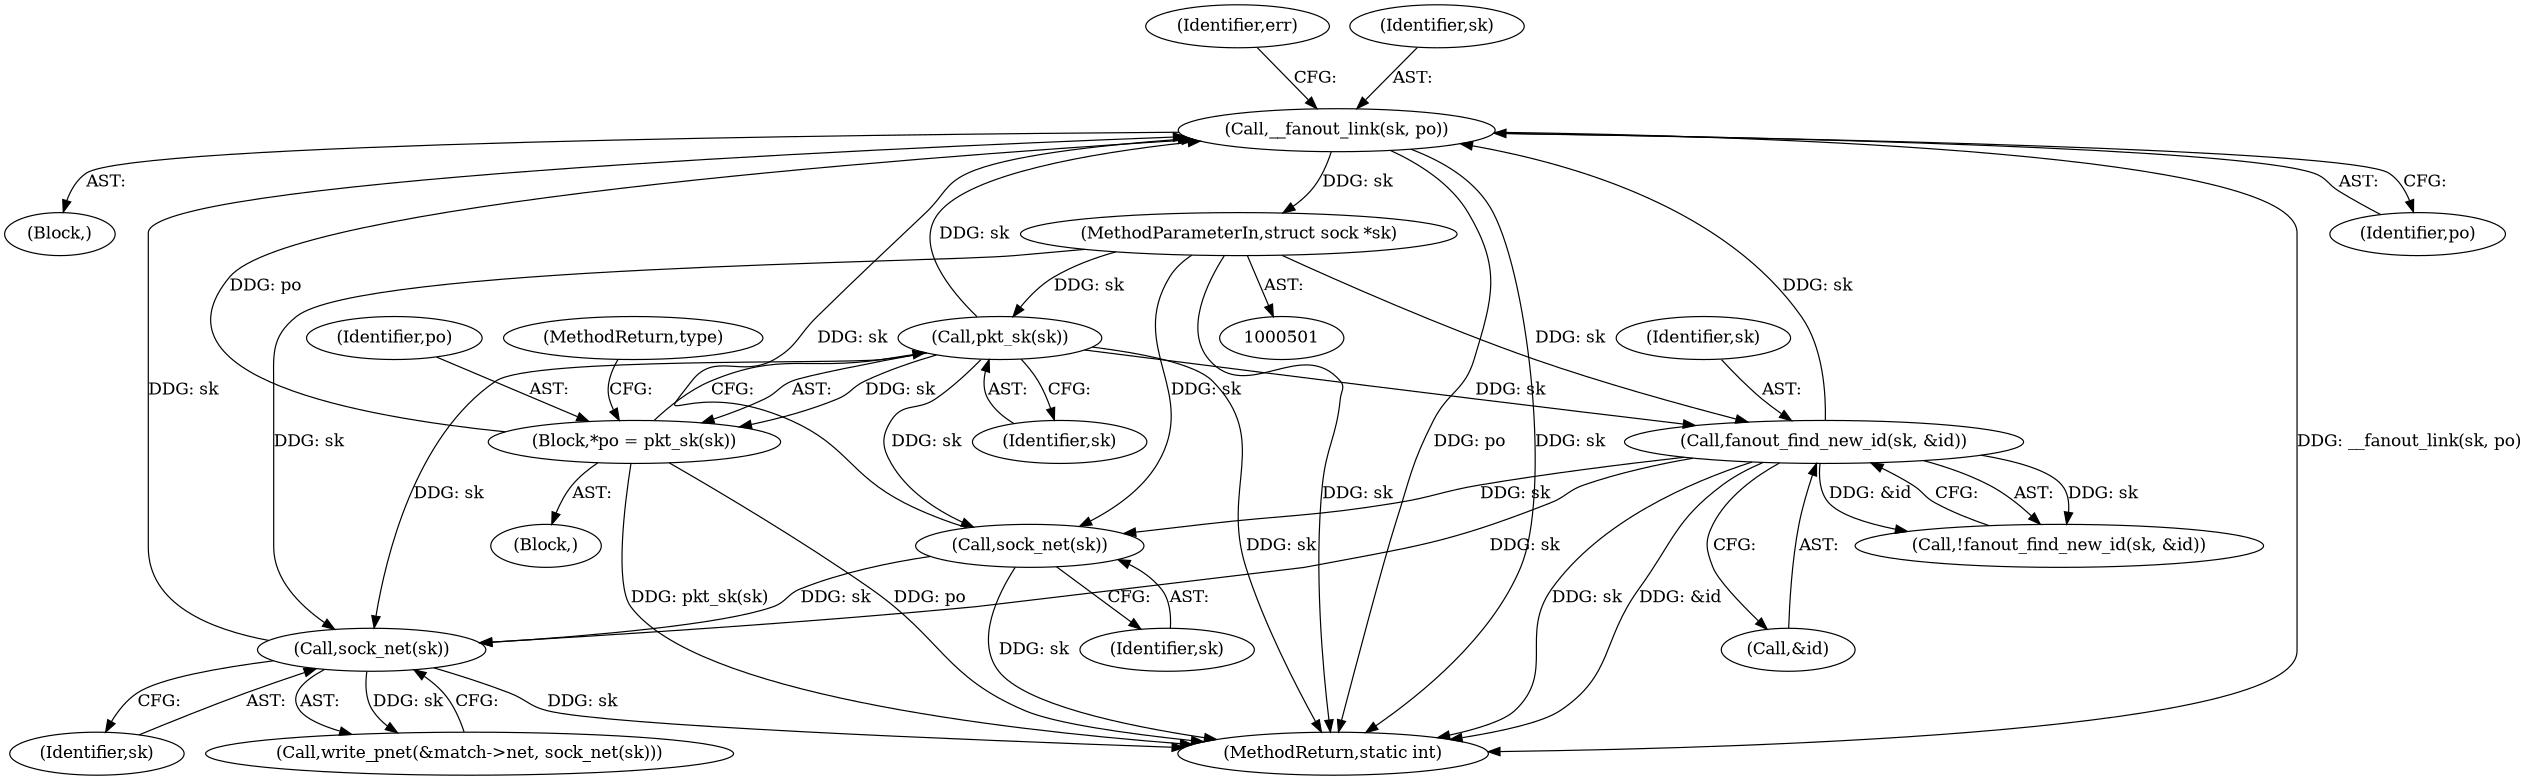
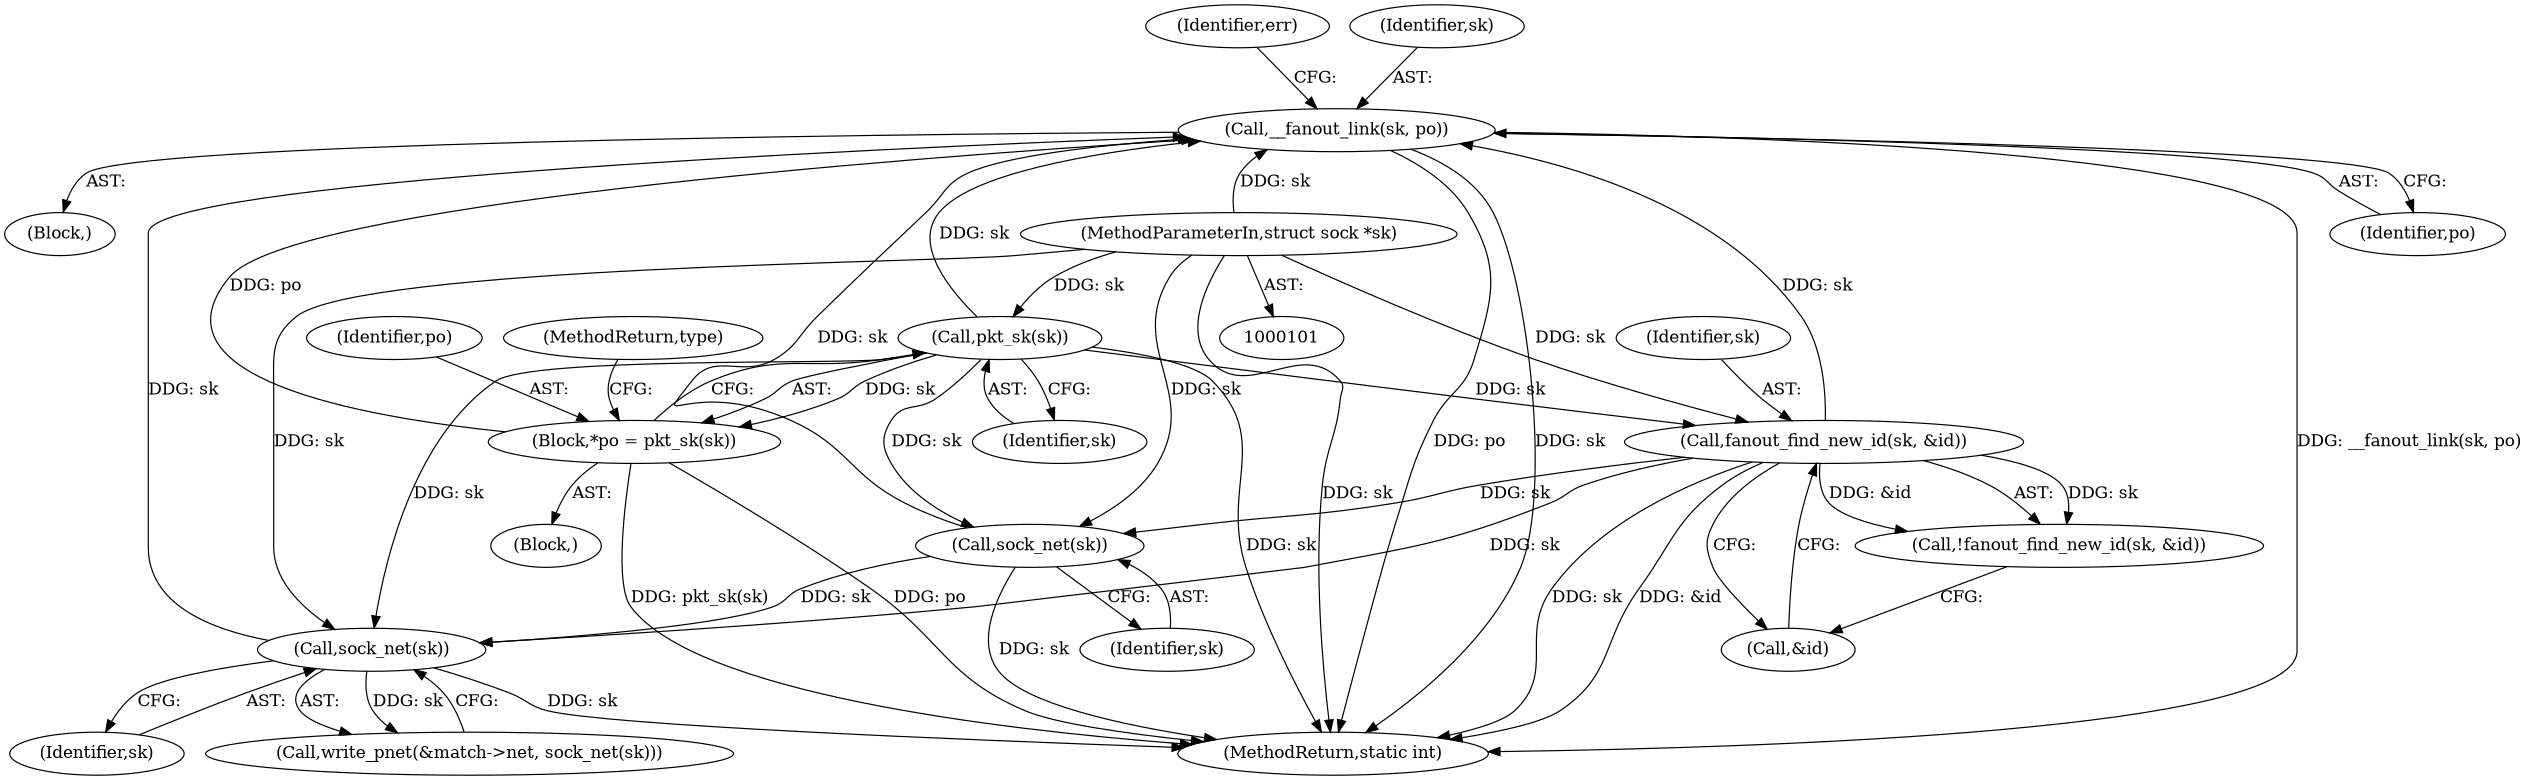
edge "(Call,__fanout_link(sk, po))" -> "(MethodParameterIn,struct sock *sk)": reversed
node "1000501": label "1000501" -> "1000101"
edge "(Call,!fanout_find_new_id(sk, &id))" -> "(Call,fanout_find_new_id(sk, &id))": now "(Call,!fanout_find_new_id(sk, &id))" -> "(Call,&id)"
edge "(Call,&id)" -> "(Call,fanout_find_new_id(sk, &id))": label "AST: " -> "CFG: "
